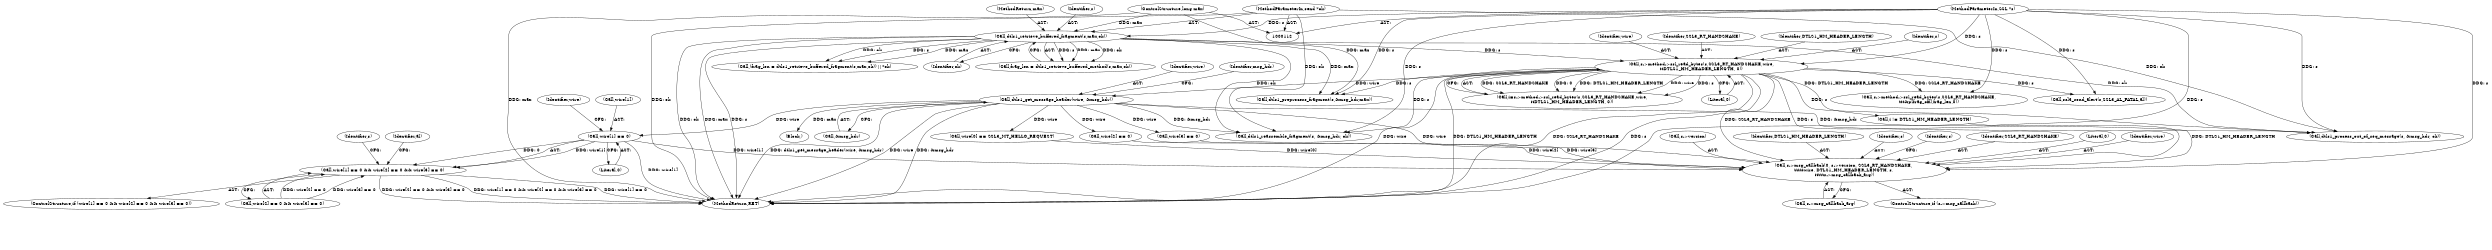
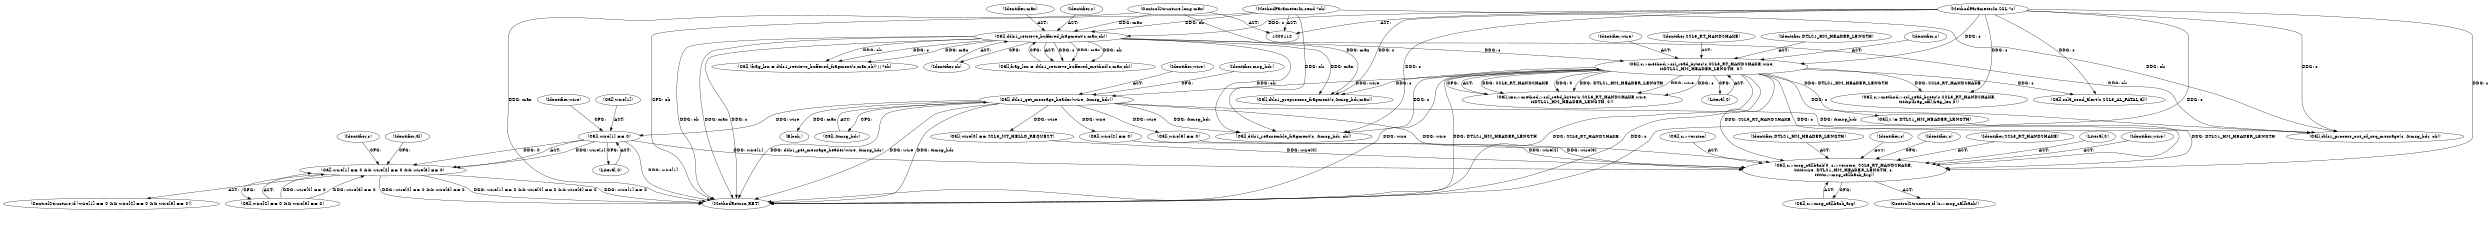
node "(MethodReturn,max)": label "(MethodReturn,max)" -> "(Identifier,max)"
edge "(MethodParameterIn,send *ok)" -> "(Call,dtls1_retrieve_buffered_fragment(s,max,ok))": label "AST: " -> "DDG: ok"
edge "(MethodParameterIn,send *ok)" -> "(MethodReturn,RET)": label "DDG: ok" -> "CFG: ok"
